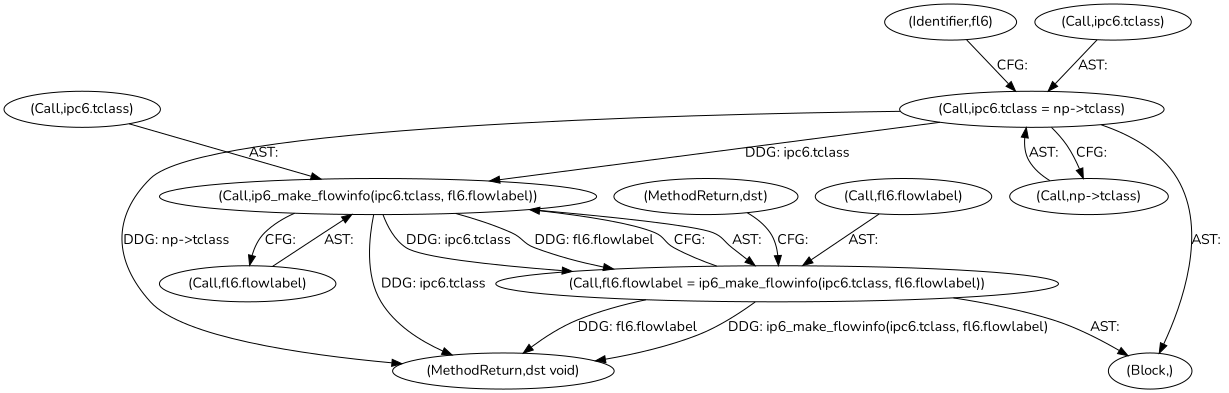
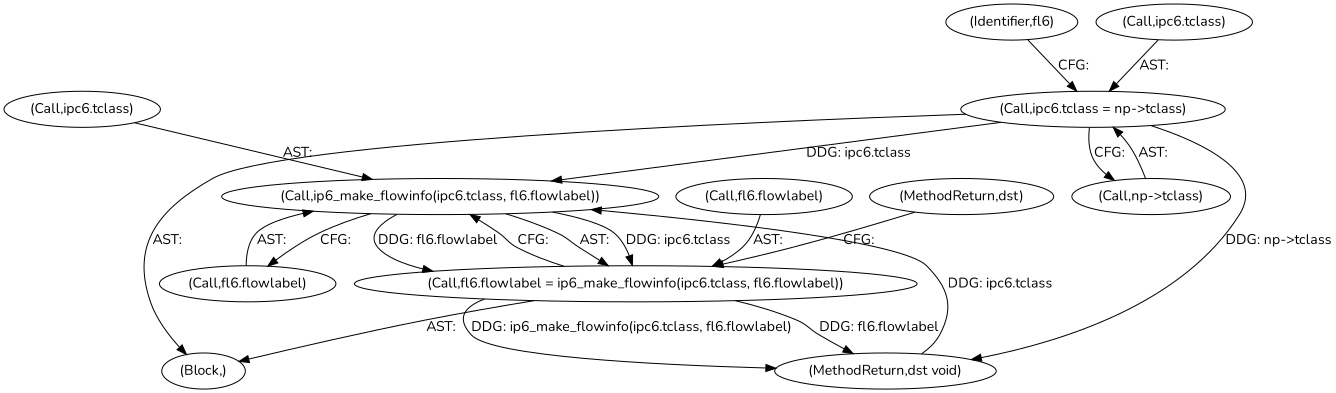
edge "(Call,ip6_make_flowinfo(ipc6.tclass, fl6.flowlabel))" -> "(MethodReturn,dst void)": reversed
